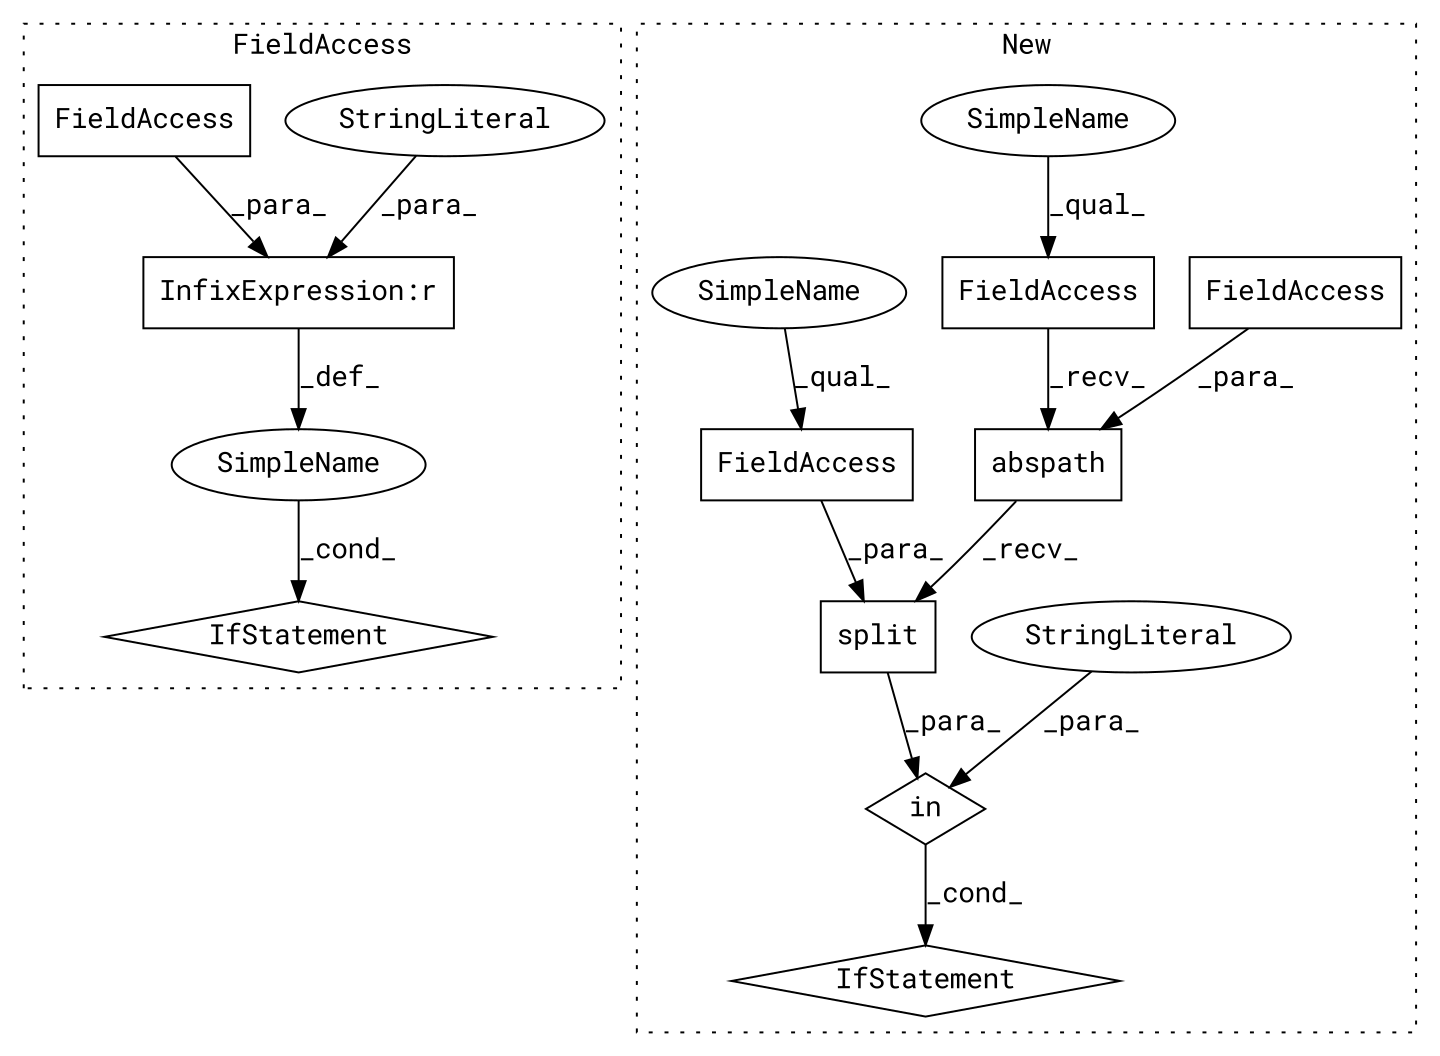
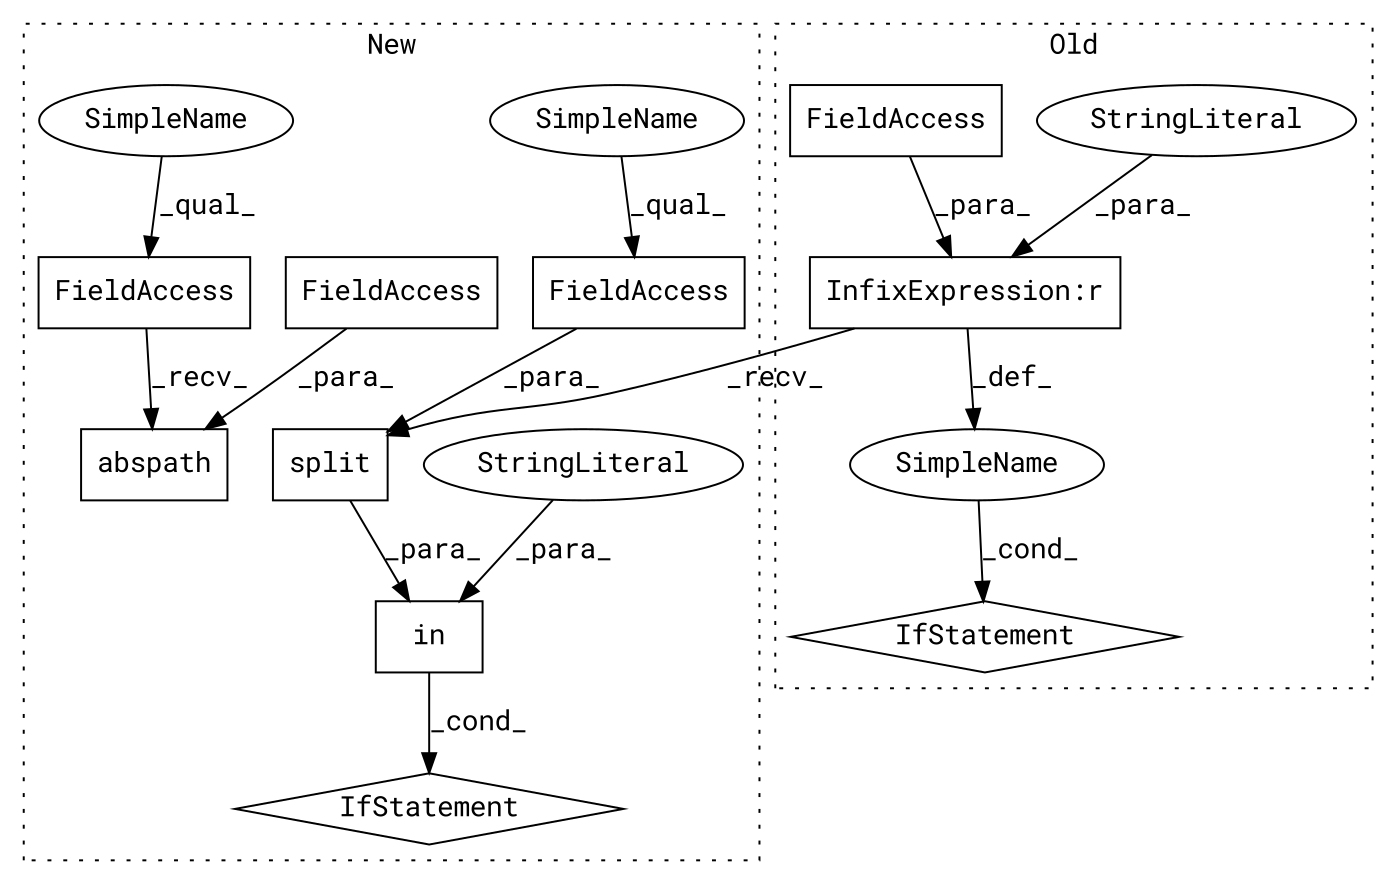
cluster "FieldAccess": label "FieldAccess" -> "Old"
edge "abspath" -> "split": now "InfixExpression:r" -> "split"
node "in": shape diamond -> box
